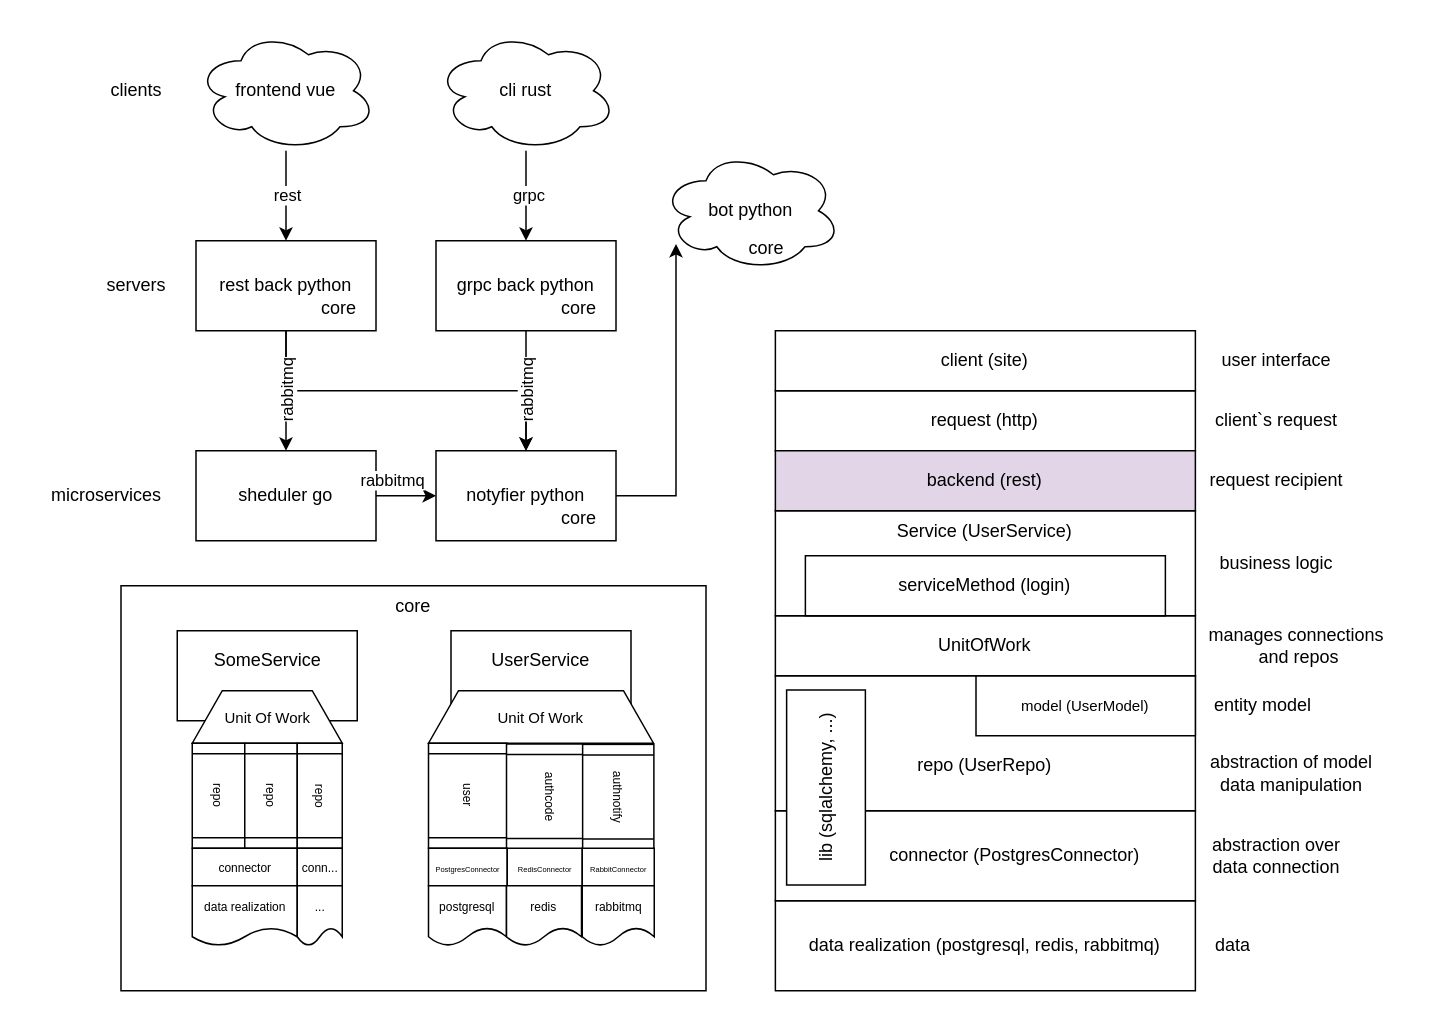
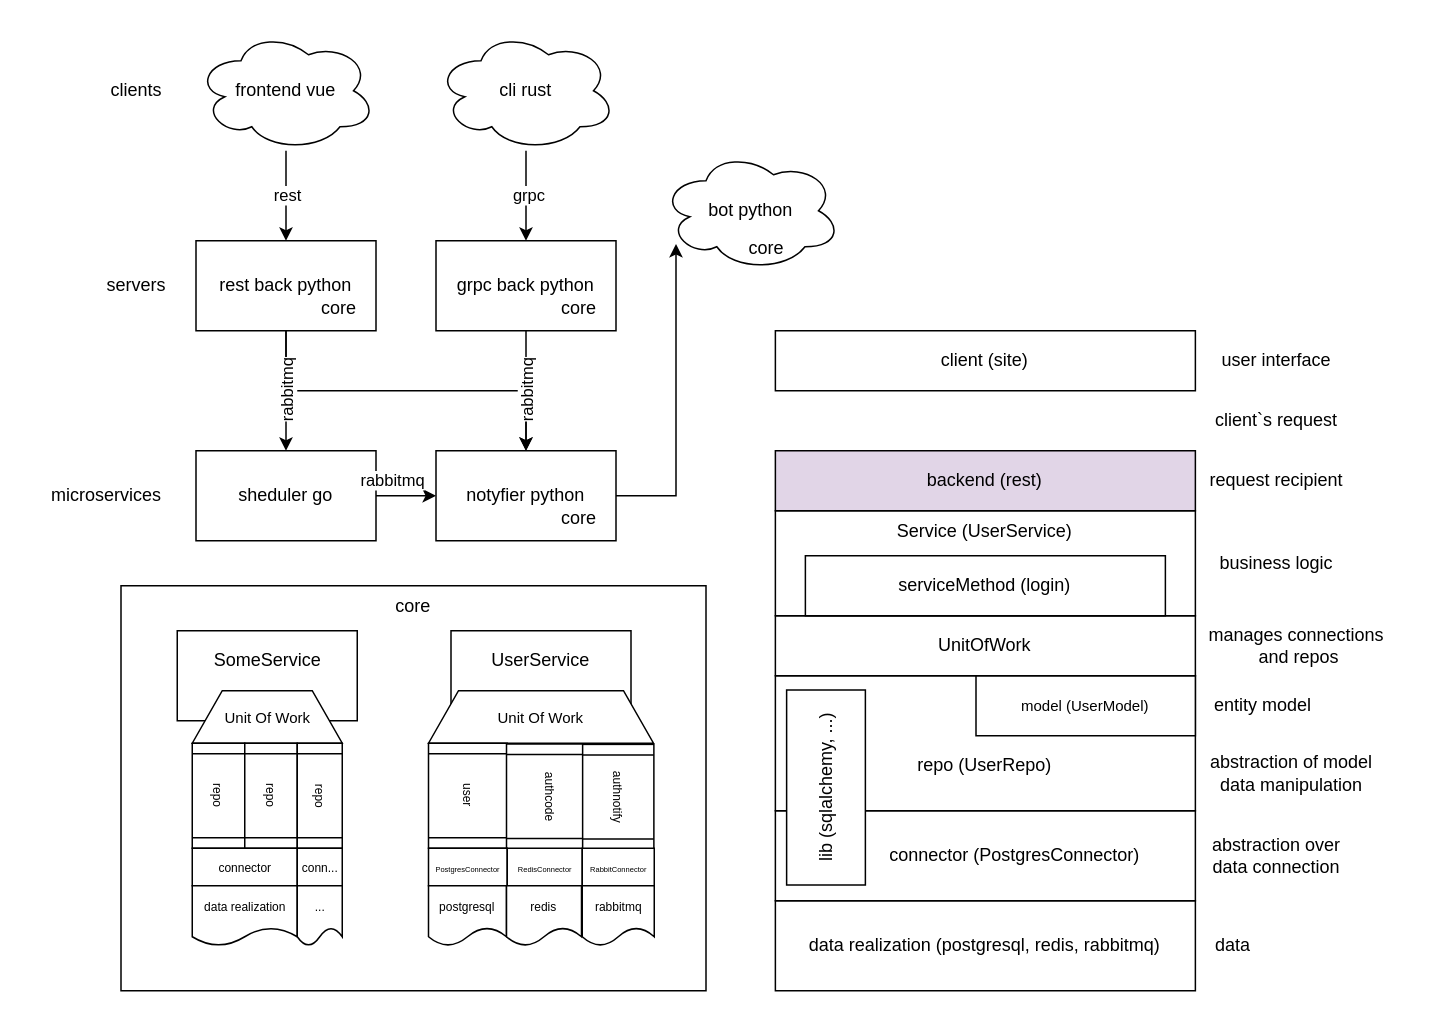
node "request (http)": removed
